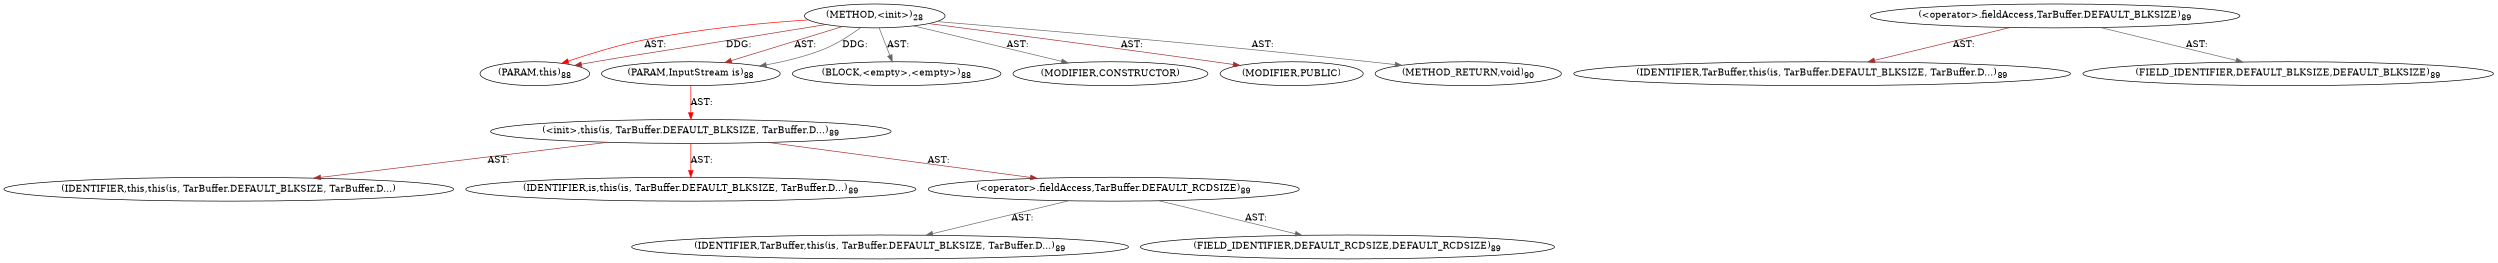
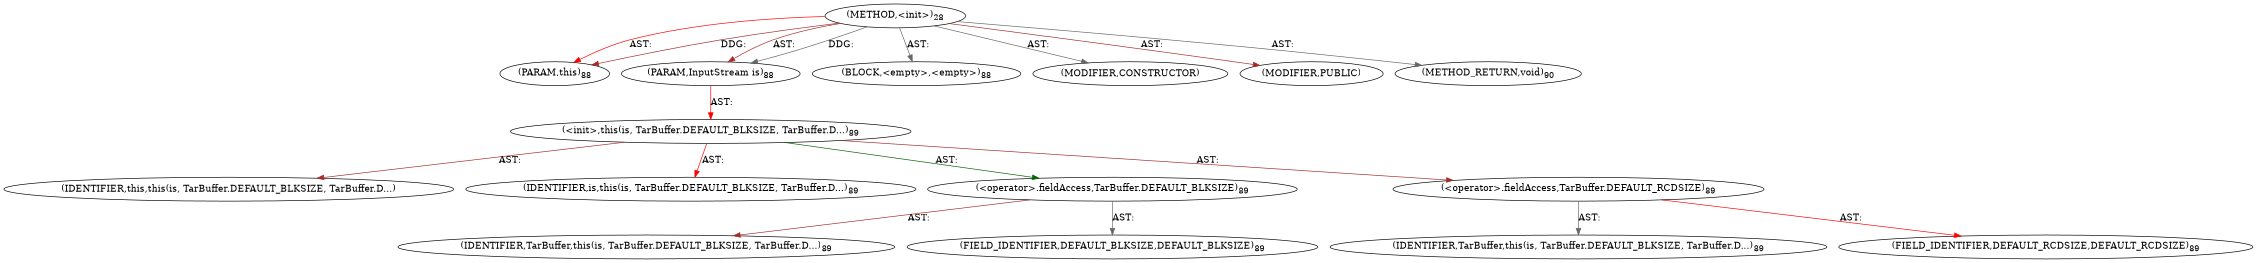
edge "(<init>,this(is, TarBuffer.DEFAULT_BLKSIZE, TarBuffer.D...)" -> "(<operator>.fieldAccess,TarBuffer.DEFAULT_BLKSIZE)": added, label "AST:"
edge "(<operator>.fieldAccess,TarBuffer.DEFAULT_RCDSIZE)" -> "(FIELD_IDENTIFIER,DEFAULT_RCDSIZE,DEFAULT_RCDSIZE)": color gray40 -> red
